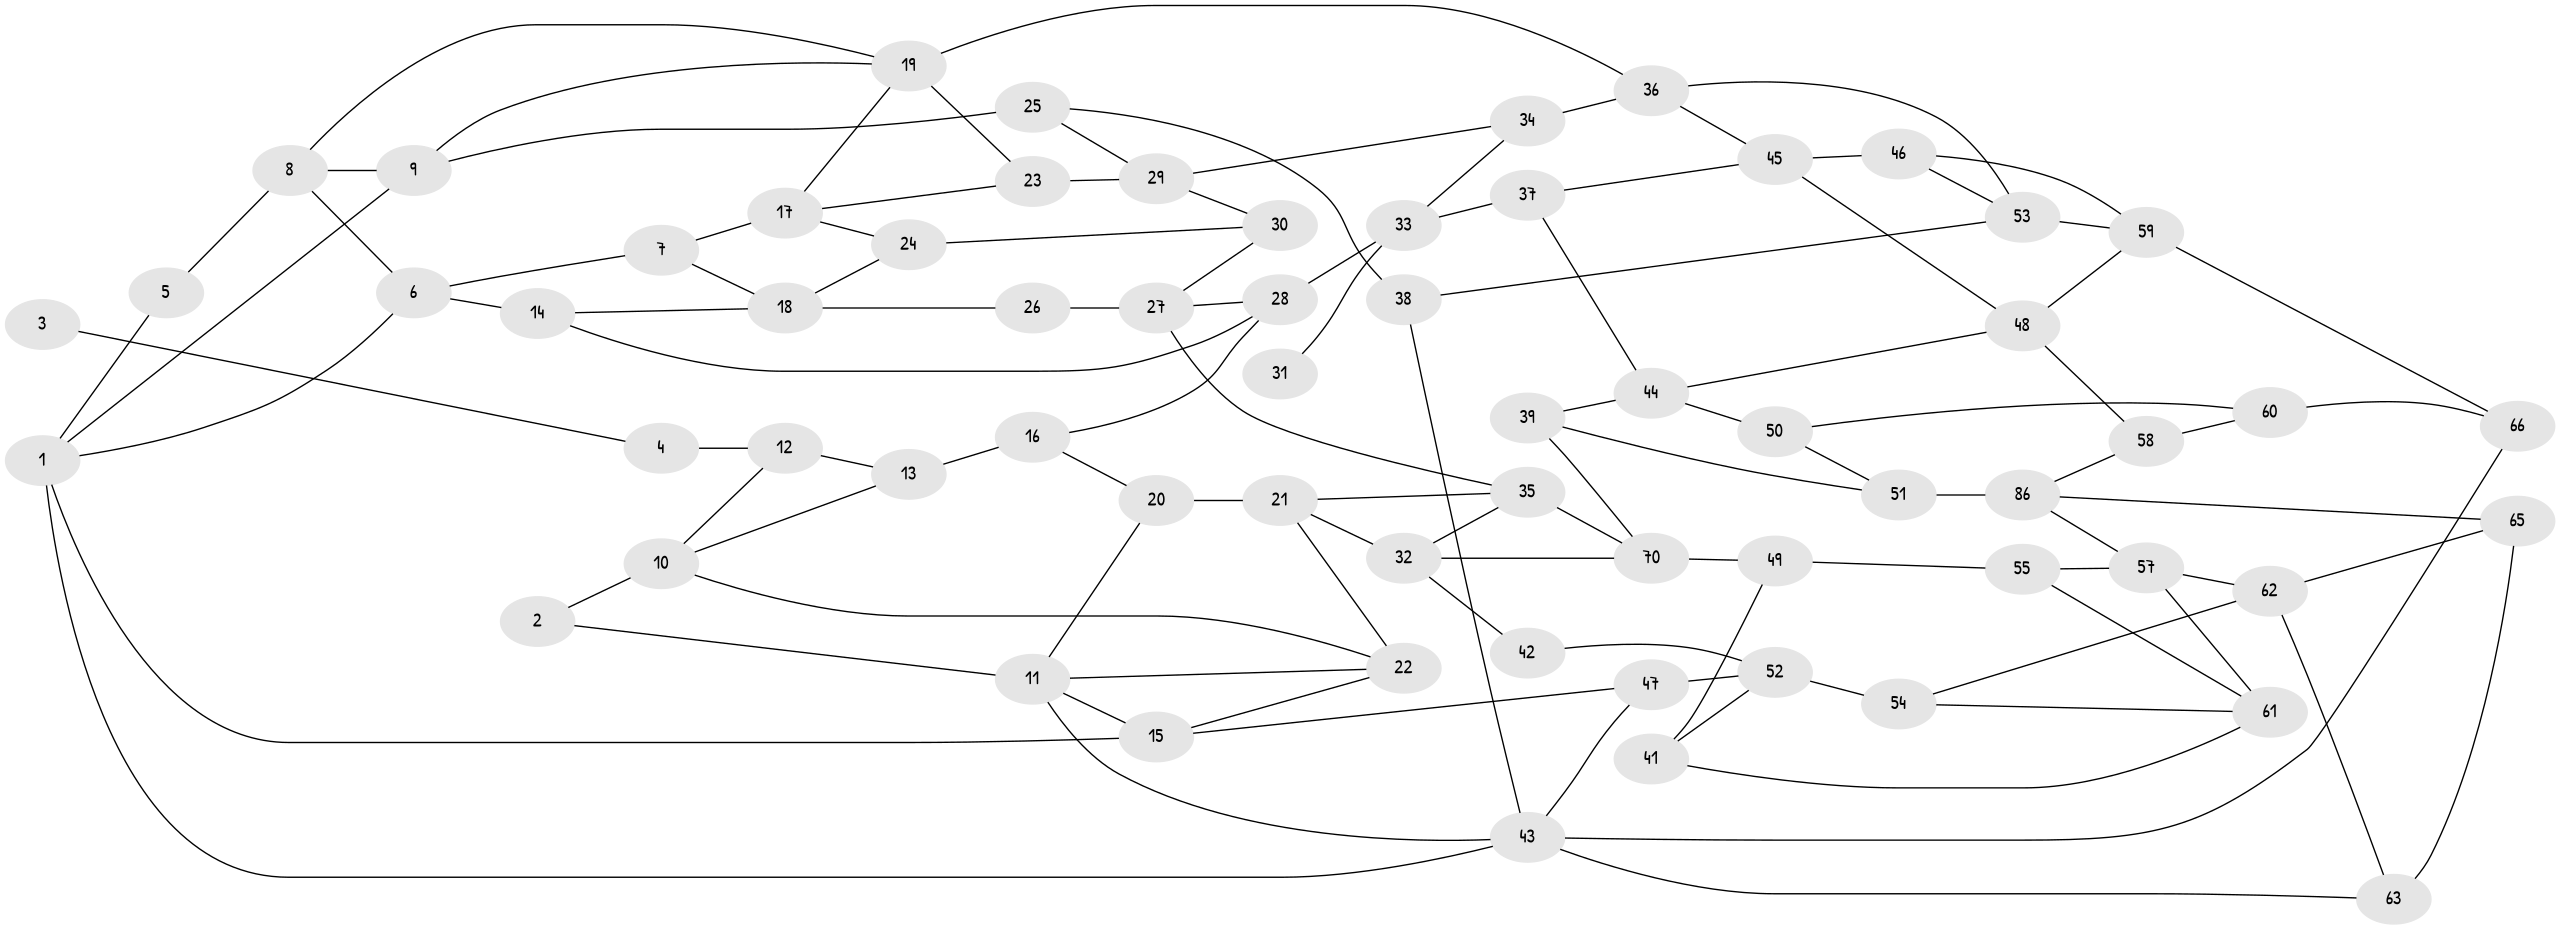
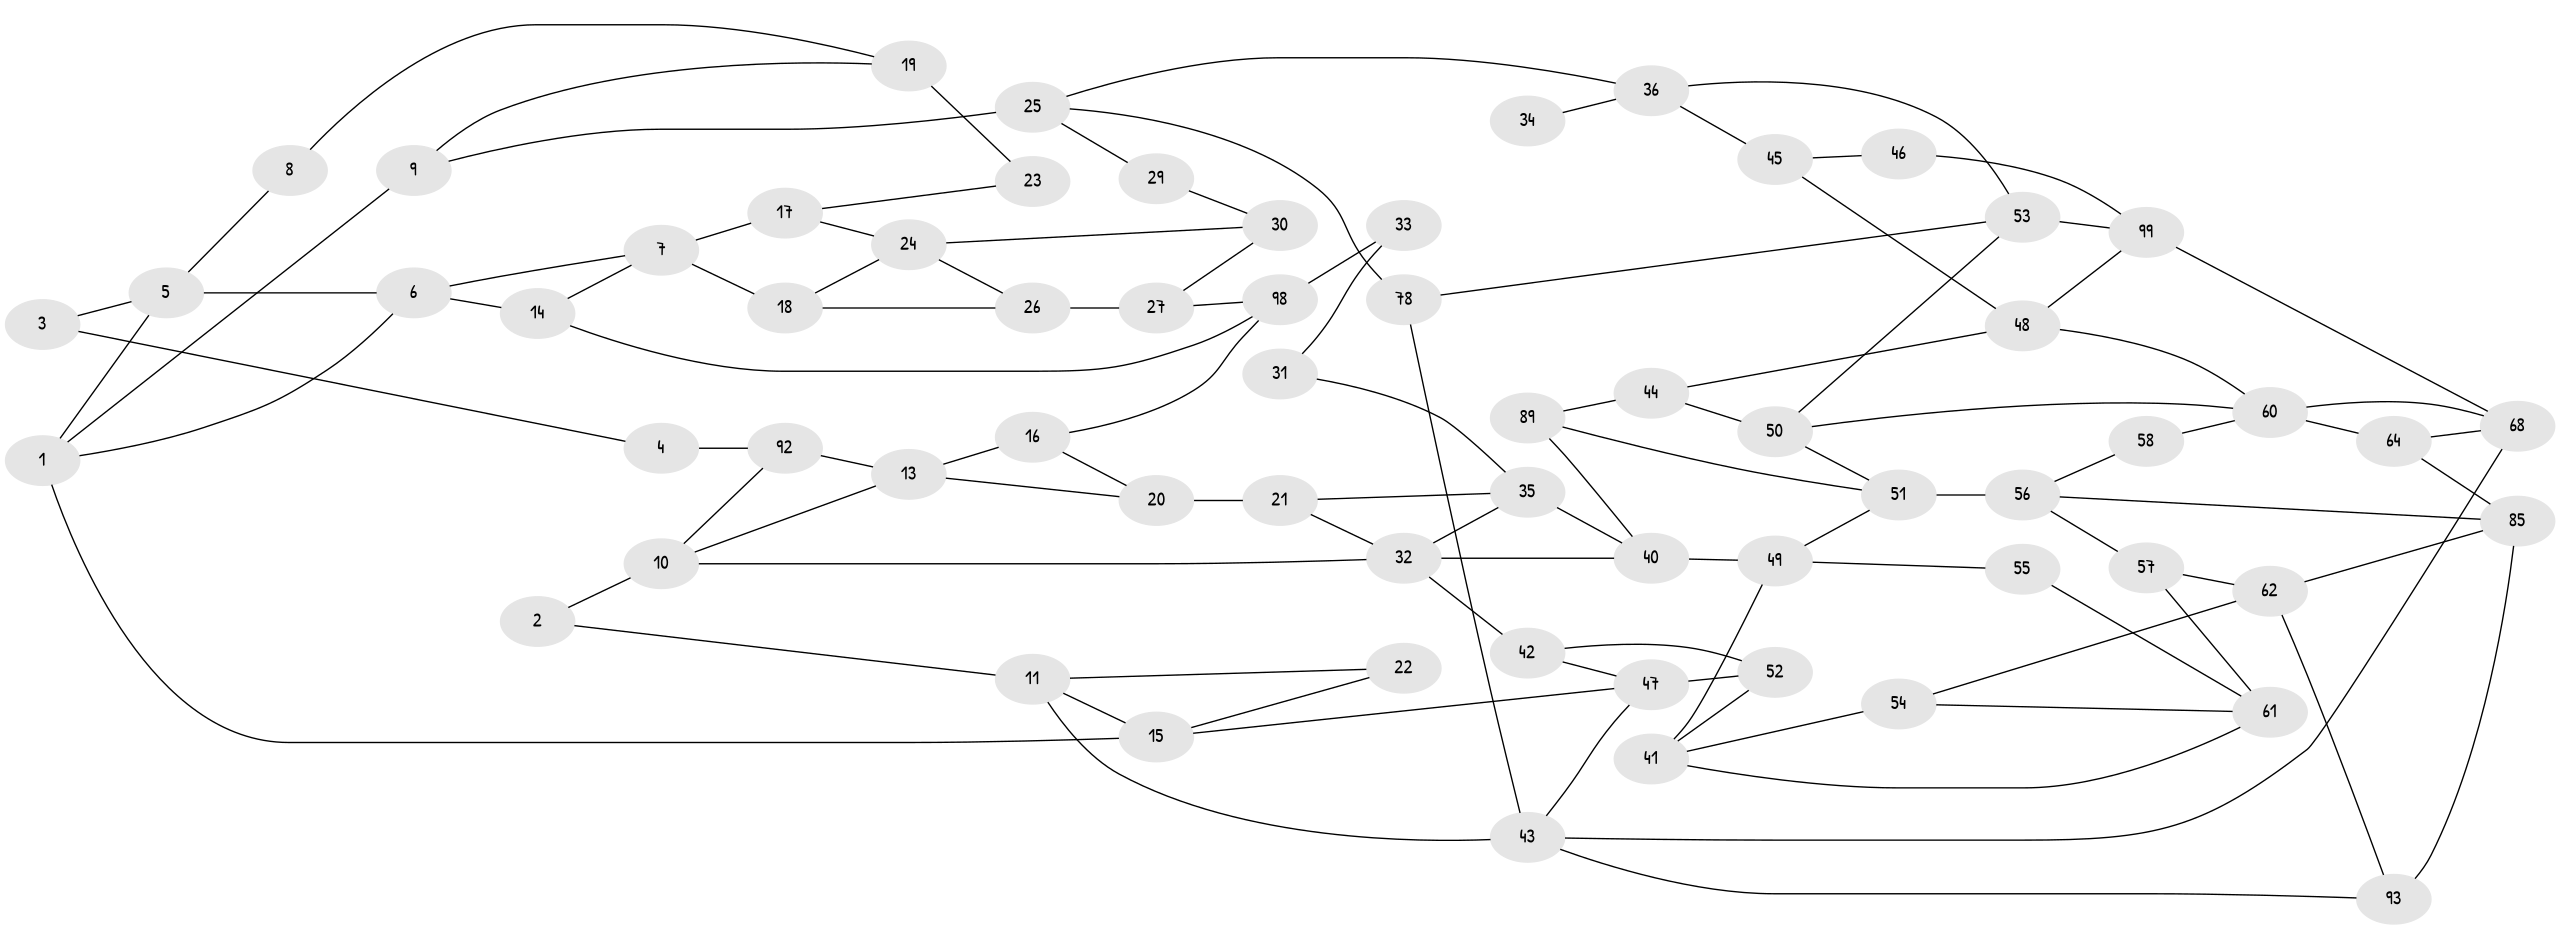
edge "19" -- "36": now "25" -- "36"
edge "19" -- "17": removed
edge "34" -- "29": removed
edge "8" -- "9": removed
edge "34" -- "33": removed
edge "29" -- "23": removed
edge "46" -- "53": now "50" -- "53"
node "37": removed
edge "8" -- "6": now "5" -- "6"
node "59": label "59" -> "99"
edge "24" -- "26": added
node "28": label "28" -> "98"
node "38": label "38" -> "78"
edge "5" -- "3": added
edge "18" -- "14": now "7" -- "14"
edge "48" -- "58": now "48" -- "60"
node "39": label "39" -> "89"
node "66": label "66" -> "68"
edge "27" -- "35": now "31" -- "35"
node "64": added
node "12": label "12" -> "92"
node "86": label "86" -> "56"
node "65": label "65" -> "85"
edge "51" -- "49": added
node "70": label "70" -> "40"
edge "57" -- "55": removed
edge "21" -- "22": removed
edge "20" -- "11": now "20" -- "13"
edge "10" -- "22": now "10" -- "32"
edge "42" -- "47": added
edge "52" -- "54": now "41" -- "54"
edge "1" -- "43": removed
node "63": label "63" -> "93"
